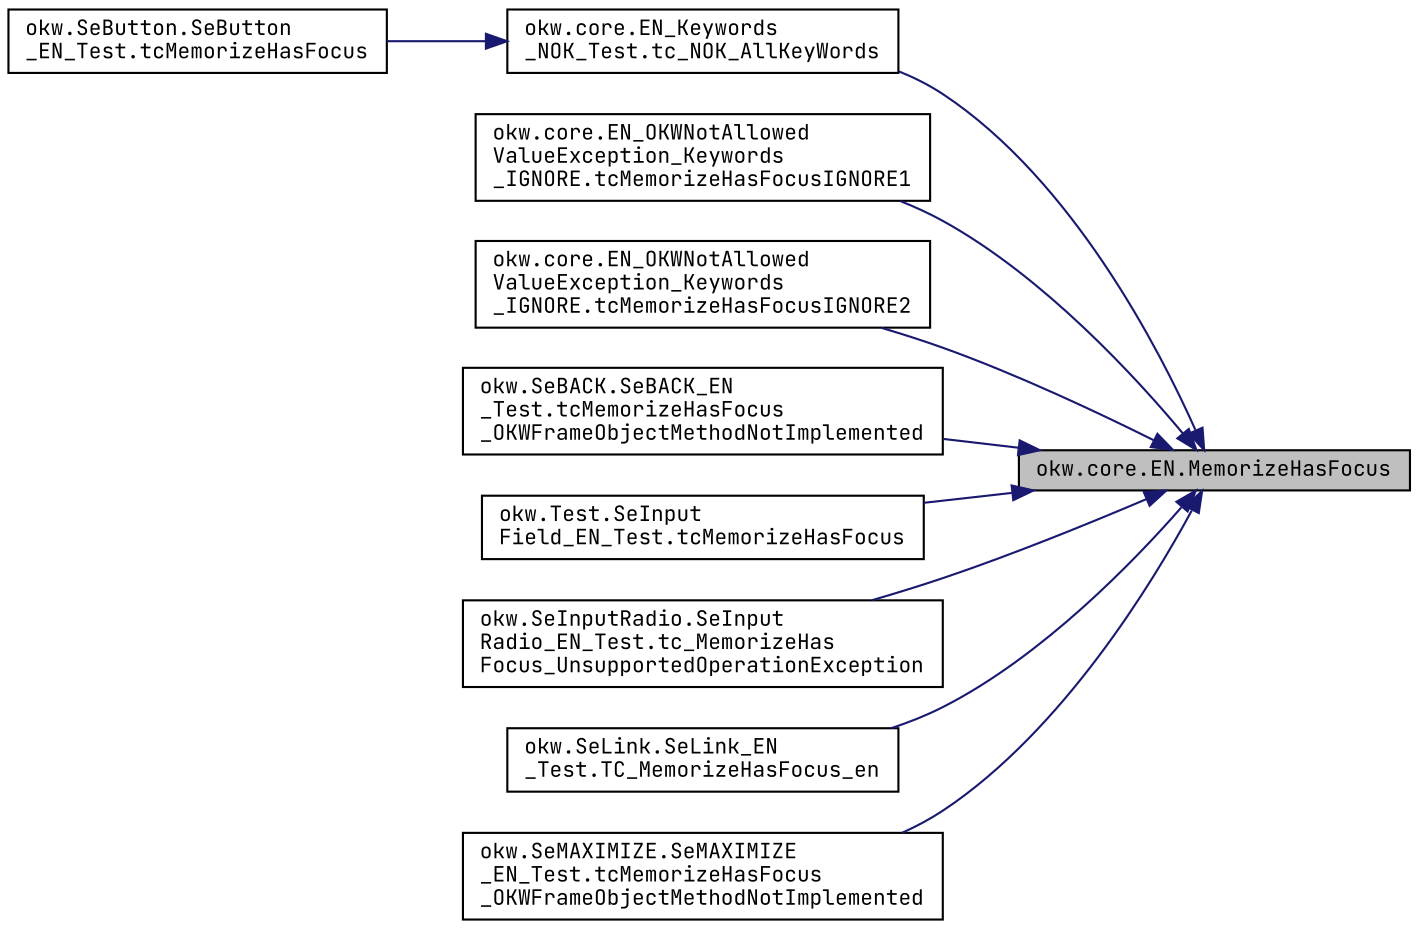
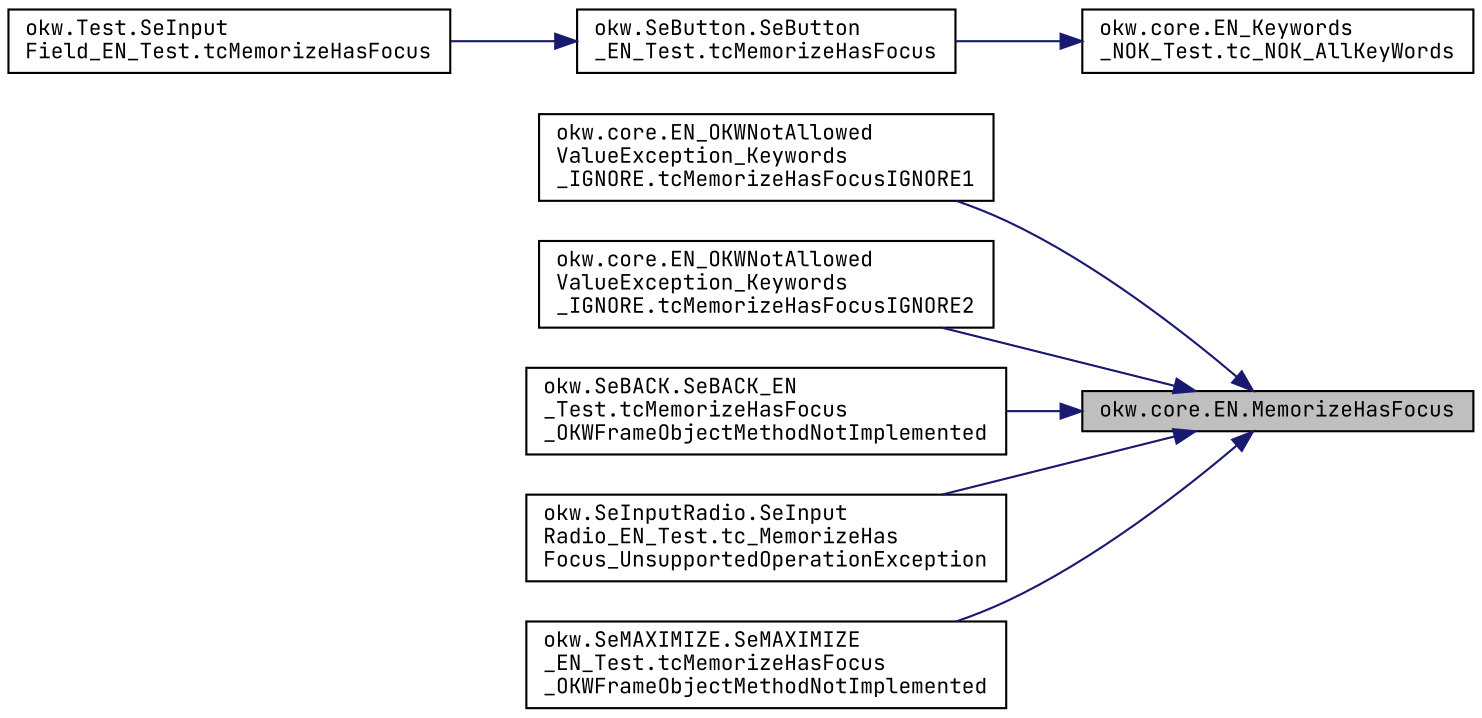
edge "okw.core.EN_Keywords _NOK_Test.tc_NOK_AllKeyWords" -> "okw.core.EN.MemorizeHasFocus": removed
edge "okw.Test.SeInput Field_EN_Test.tcMemorizeHasFocus" -> "okw.core.EN.MemorizeHasFocus": now "okw.Test.SeInput Field_EN_Test.tcMemorizeHasFocus" -> "okw.SeButton.SeButton _EN_Test.tcMemorizeHasFocus"
node "okw.SeLink.SeLink_EN _Test.TC_MemorizeHasFocus_en": removed
